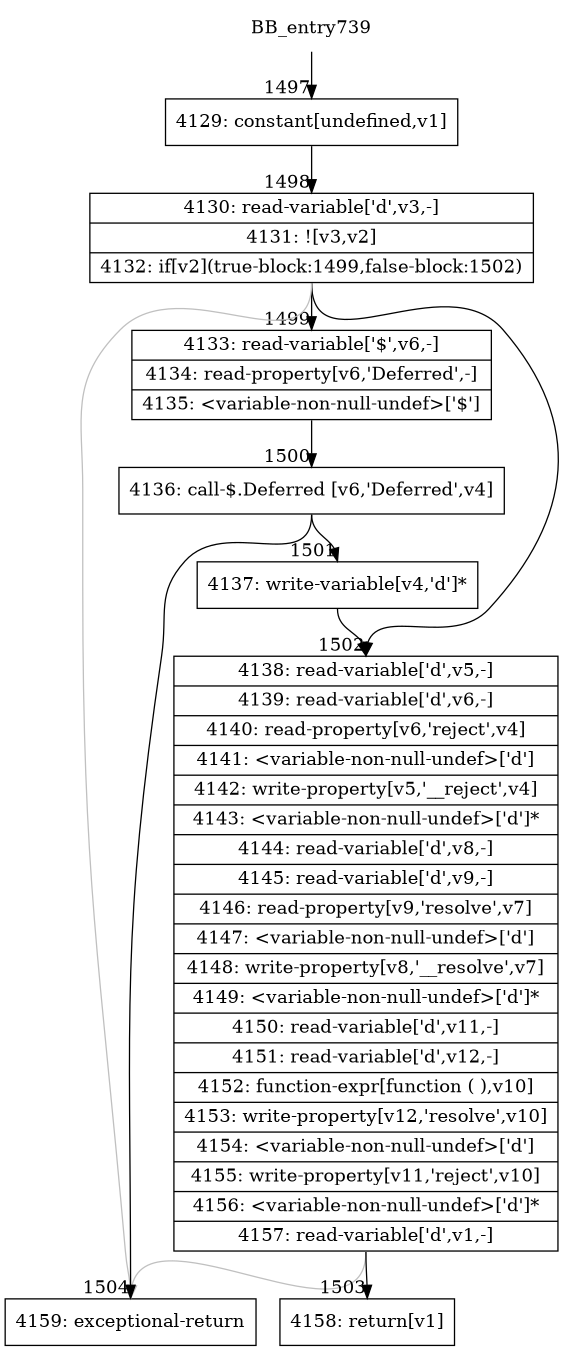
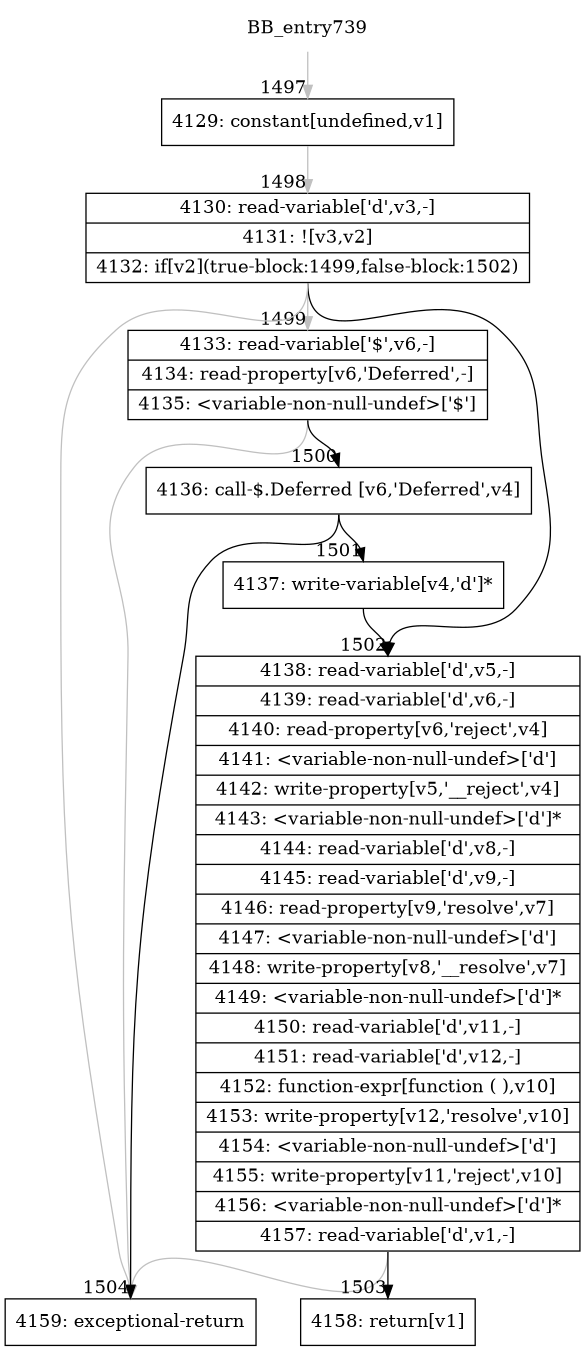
edge "BB_entry739" -> "4129: constant[undefined,v1]": color black -> gray
edge "4129: constant[undefined,v1]" -> "4130: read-variable['d',v3,-]": color black -> gray
edge "4130: read-variable['d',v3,-]" -> "4133: read-variable['$',v6,-]": color black -> gray
edge "4133: read-variable['$',v6,-]" -> "4159: exceptional-return": added
